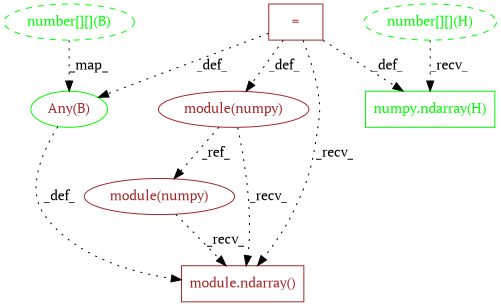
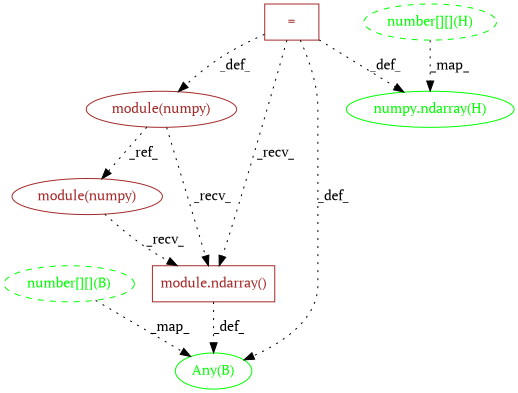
edge "number[][](H)" -> "numpy.ndarray(H)": label "_recv_" -> "_map_"
node "Any(B)": fontcolor brown -> green
node "numpy.ndarray(H)": shape box -> ellipse
edge "Any(B)" -> "module.ndarray()": reversed
